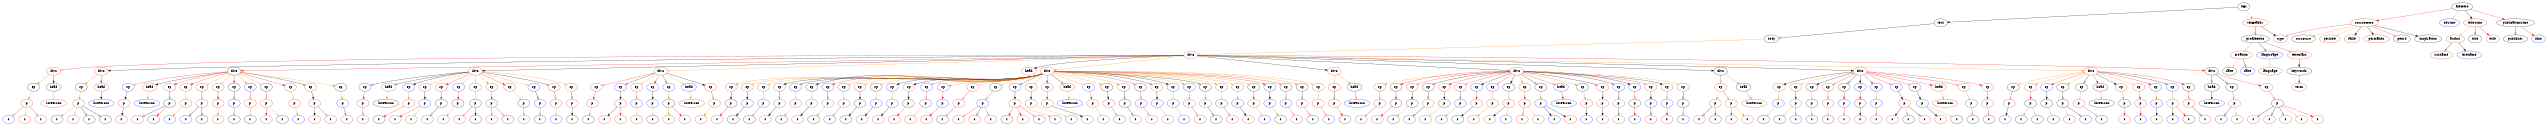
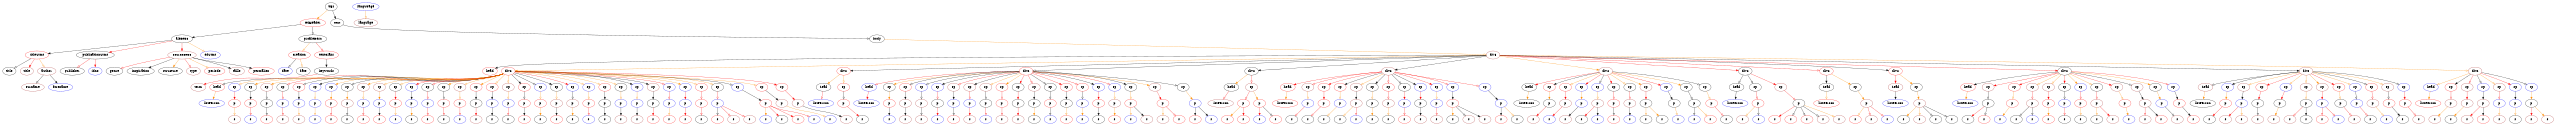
edge "publicationStmt" -> "publisher": color black -> red
edge "teiHeader" -> "type": now "teiHeader" -> "fileDesc"
edge "profileDesc" -> "langUsage": removed
